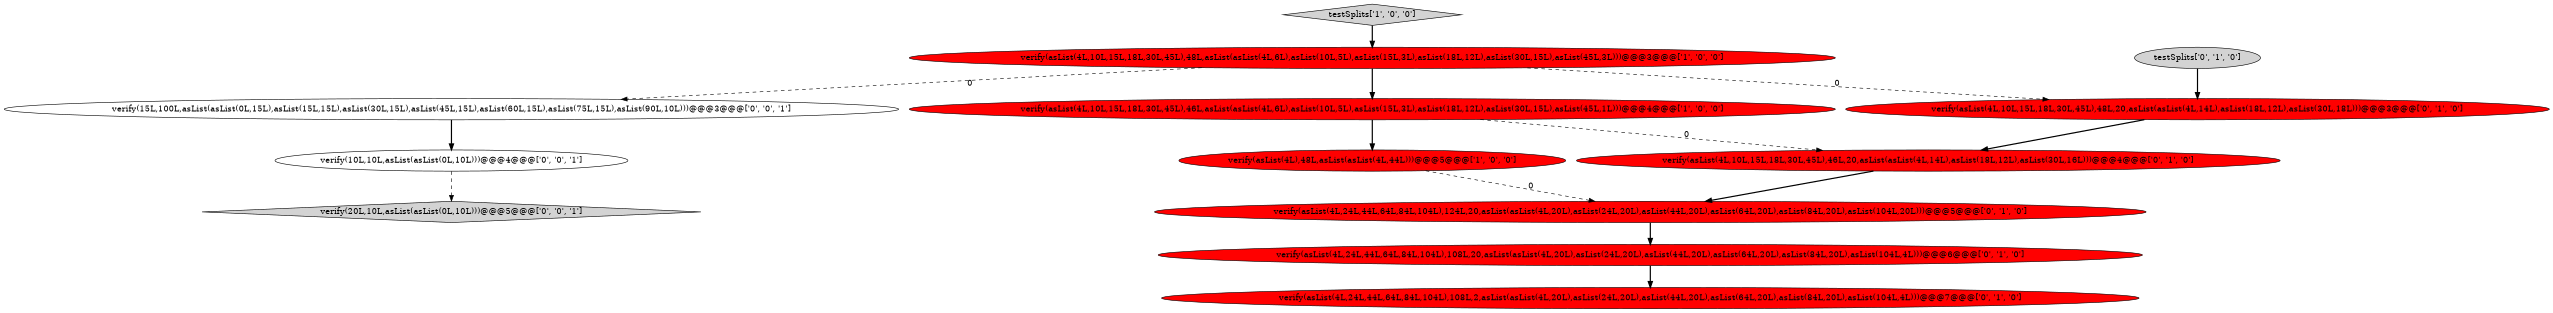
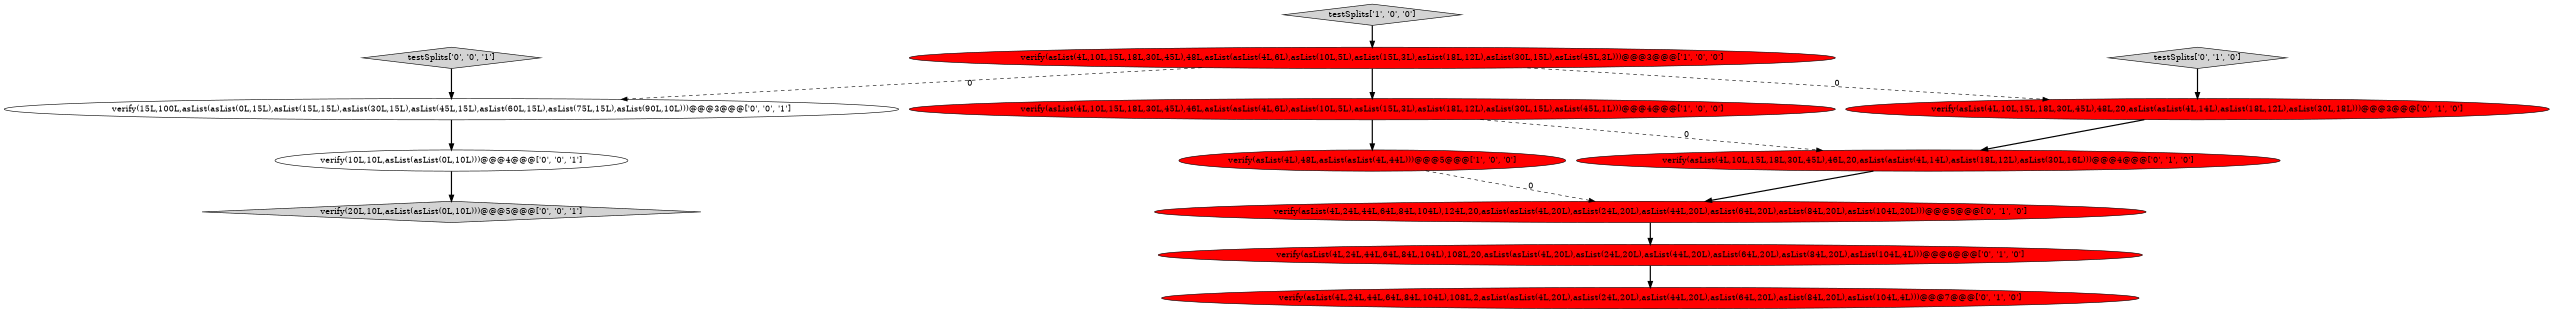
node "testSplits['0', '0', '1']": added
node "testSplits['0', '1', '0']": shape ellipse -> diamond
edge "verify(10L,10L,asList(asList(0L,10L)))@@@4@@@['0', '0', '1']" -> "verify(20L,10L,asList(asList(0L,10L)))@@@5@@@['0', '0', '1']": style dashed -> bold
